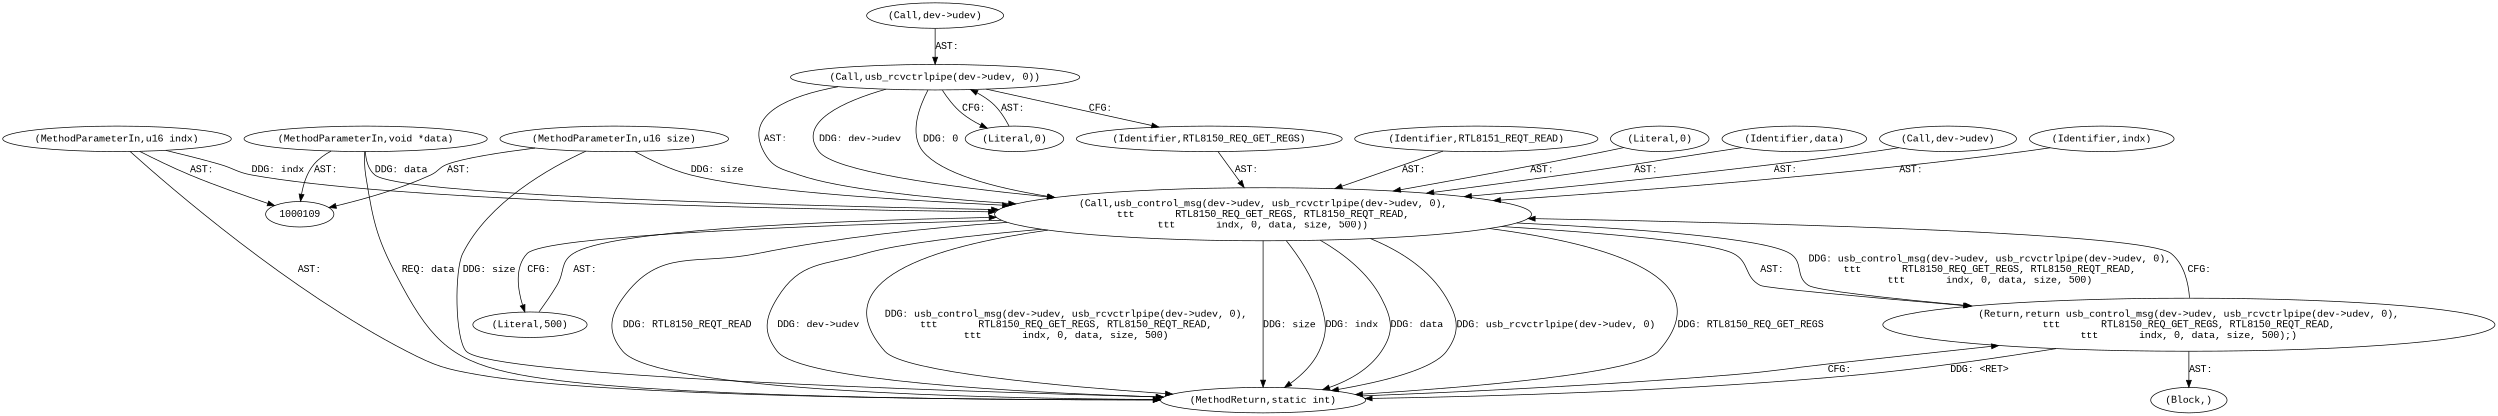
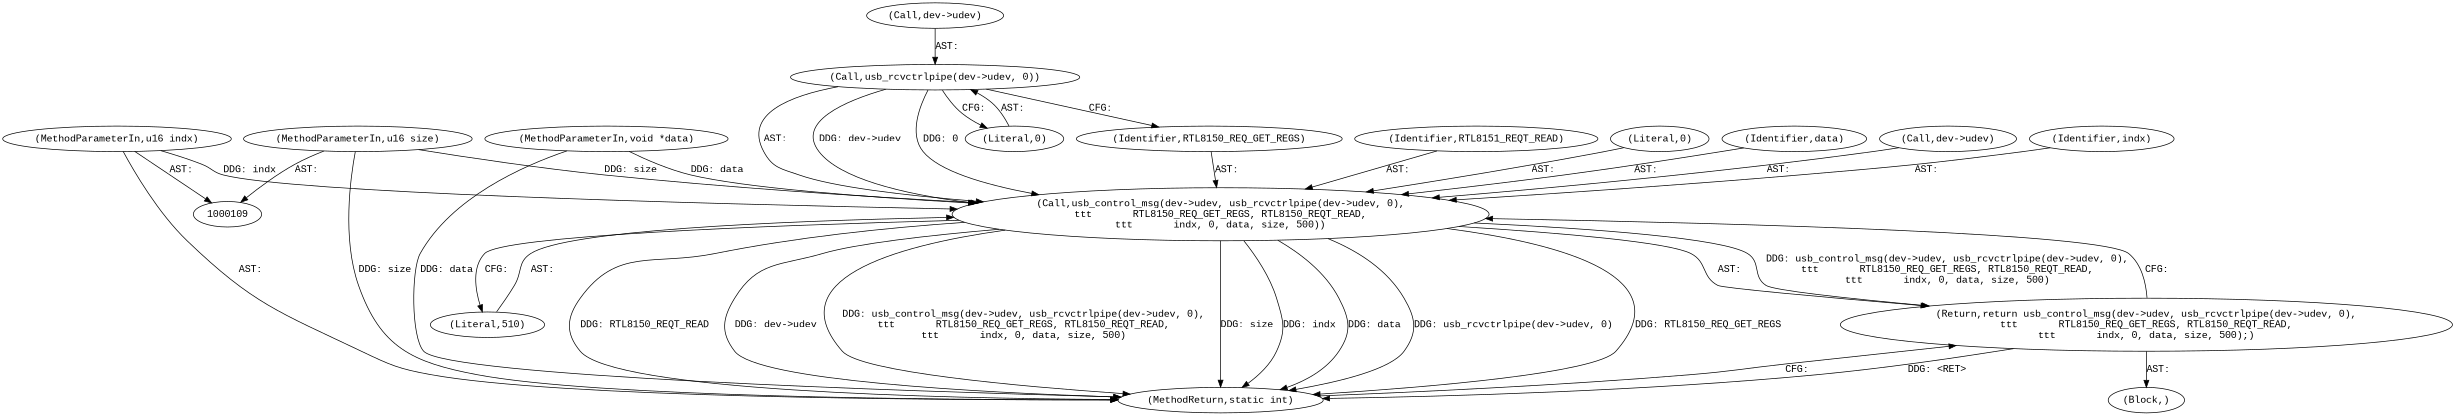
edge "(MethodParameterIn,void *data)" -> "1000109": removed, label "AST:"
edge "(MethodParameterIn,void *data)" -> "(MethodReturn,static int)": label "REQ: data" -> "DDG: data"
node "(Literal,500)": label "(Literal,500)" -> "(Literal,510)"
